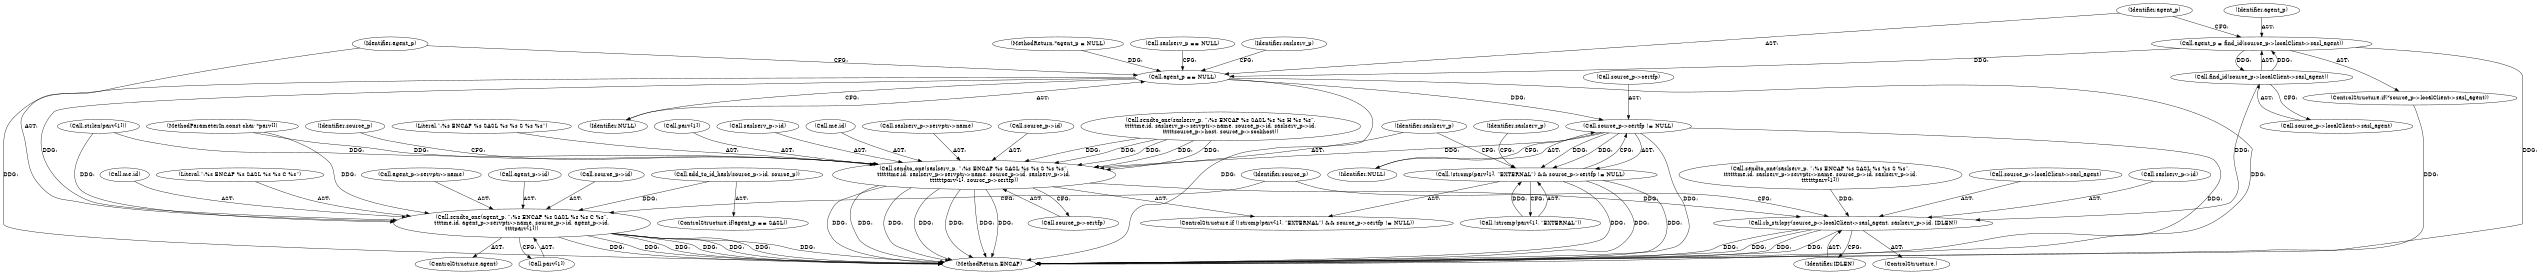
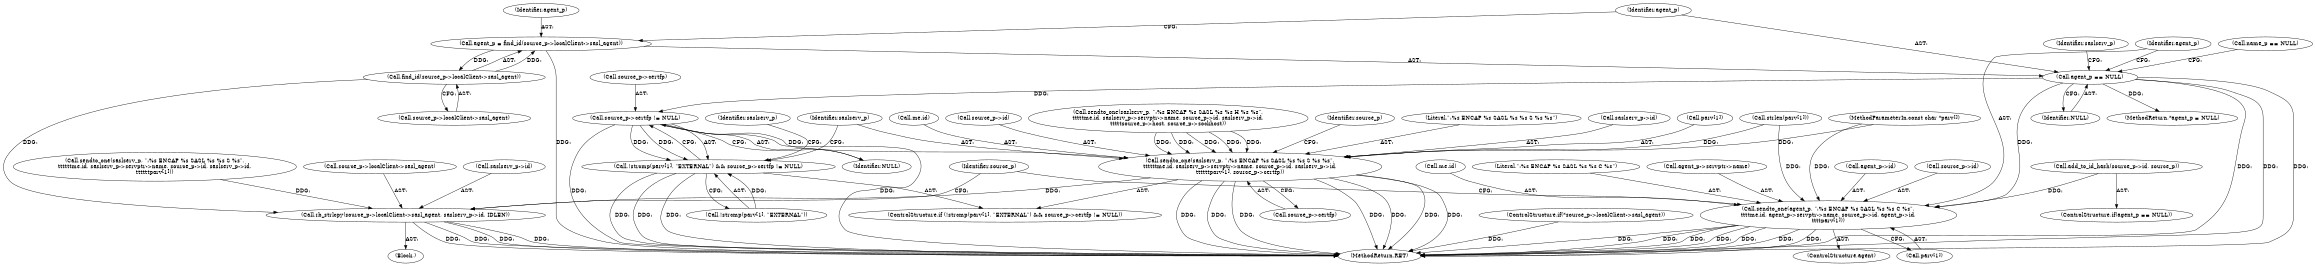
node "(Call,saslserv_p == NULL)": label "(Call,saslserv_p == NULL)" -> "(Call,name_p == NULL)"
edge "(MethodReturn,*agent_p = NULL)" -> "(Call,agent_p == NULL)": reversed
edge "(Call,agent_p = find_id(source_p->localClient->sasl_agent))" -> "(Call,agent_p == NULL)": label "DDG: " -> "AST: "
edge "(Call,agent_p = find_id(source_p->localClient->sasl_agent))" -> "(ControlStructure,if(*source_p->localClient->sasl_agent))": removed, label "AST:"
node "(Call,saslserv_p->servptr->name)": removed
node "(ControlStructure,if(agent_p == SASL))": label "(ControlStructure,if(agent_p == SASL))" -> "(ControlStructure,if(agent_p == NULL))"
node "(MethodReturn,ENCAP)": label "(MethodReturn,ENCAP)" -> "(MethodReturn,RET)"
node "(Identifier,IDLEN)": removed
node "(ControlStructure,)": label "(ControlStructure,)" -> "(Block,)"
